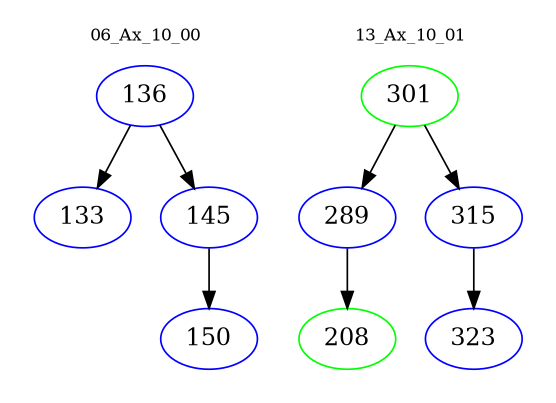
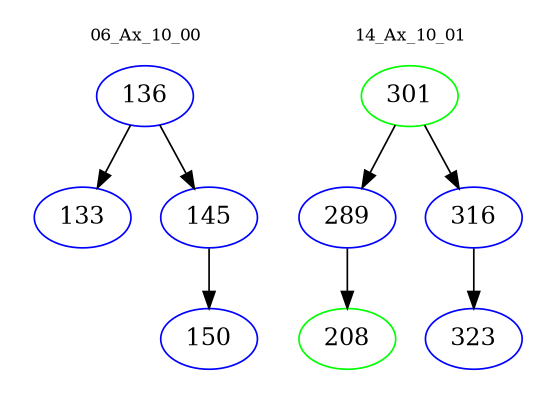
cluster "13_Ax_10_01": label "13_Ax_10_01" -> "14_Ax_10_01"
node "315": label "315" -> "316"
